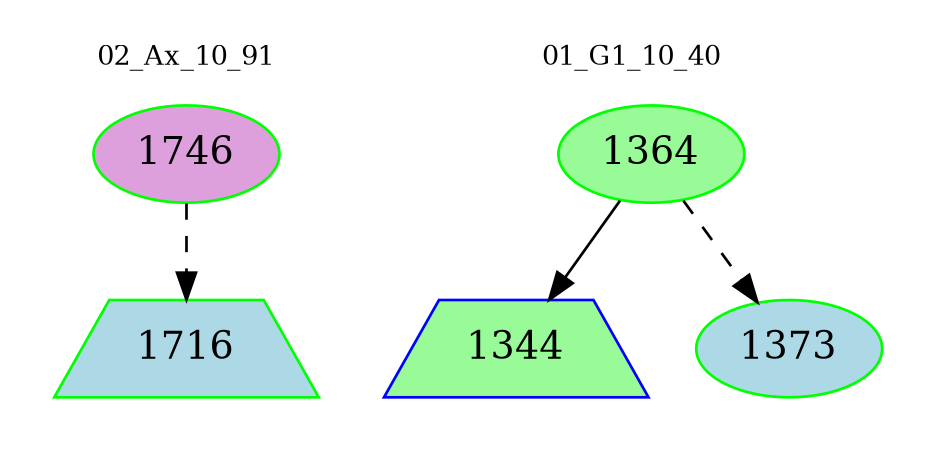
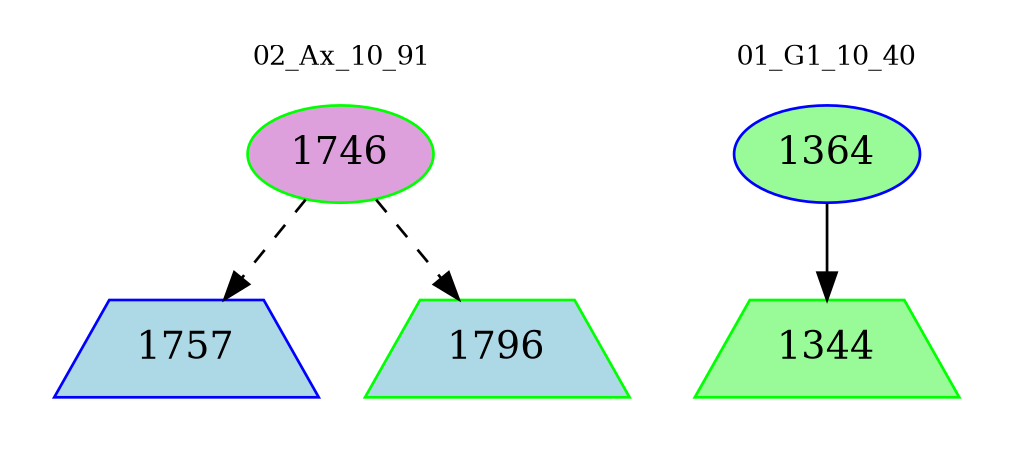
node "1364": color green -> blue
node "1716": label "1716" -> "1796"
node "1757": added
node "1344": color blue -> green
node "1373": removed
